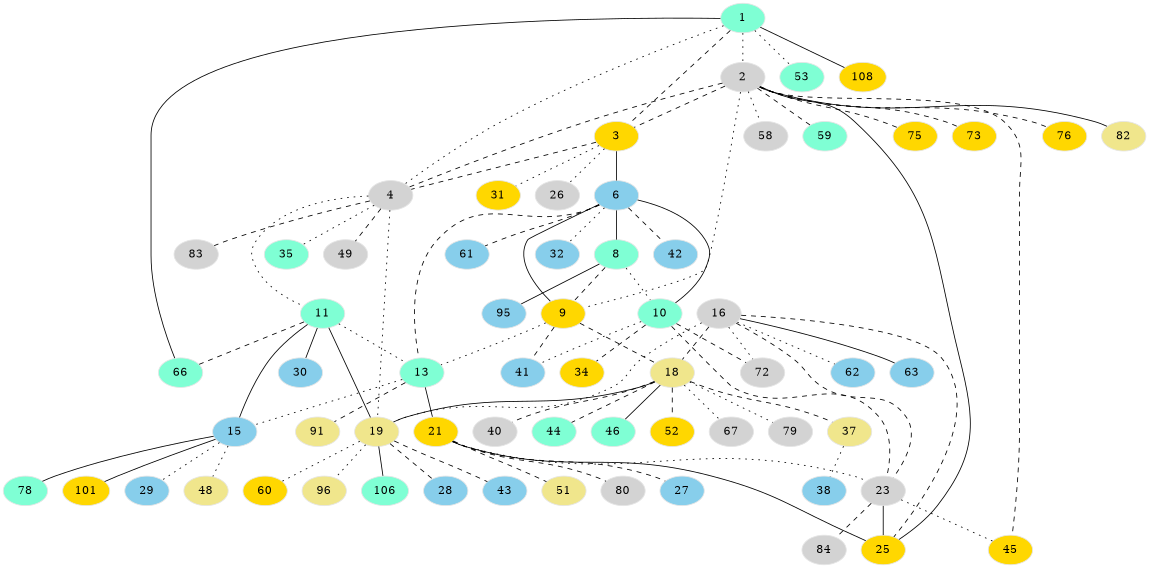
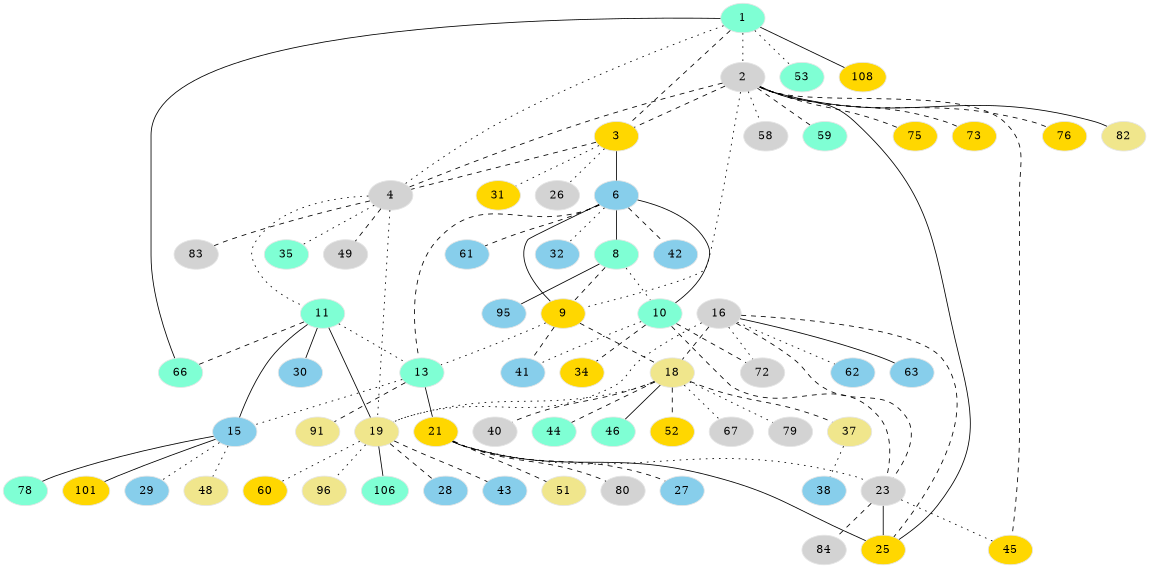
edge "18" -- "19": style solid -> dotted
